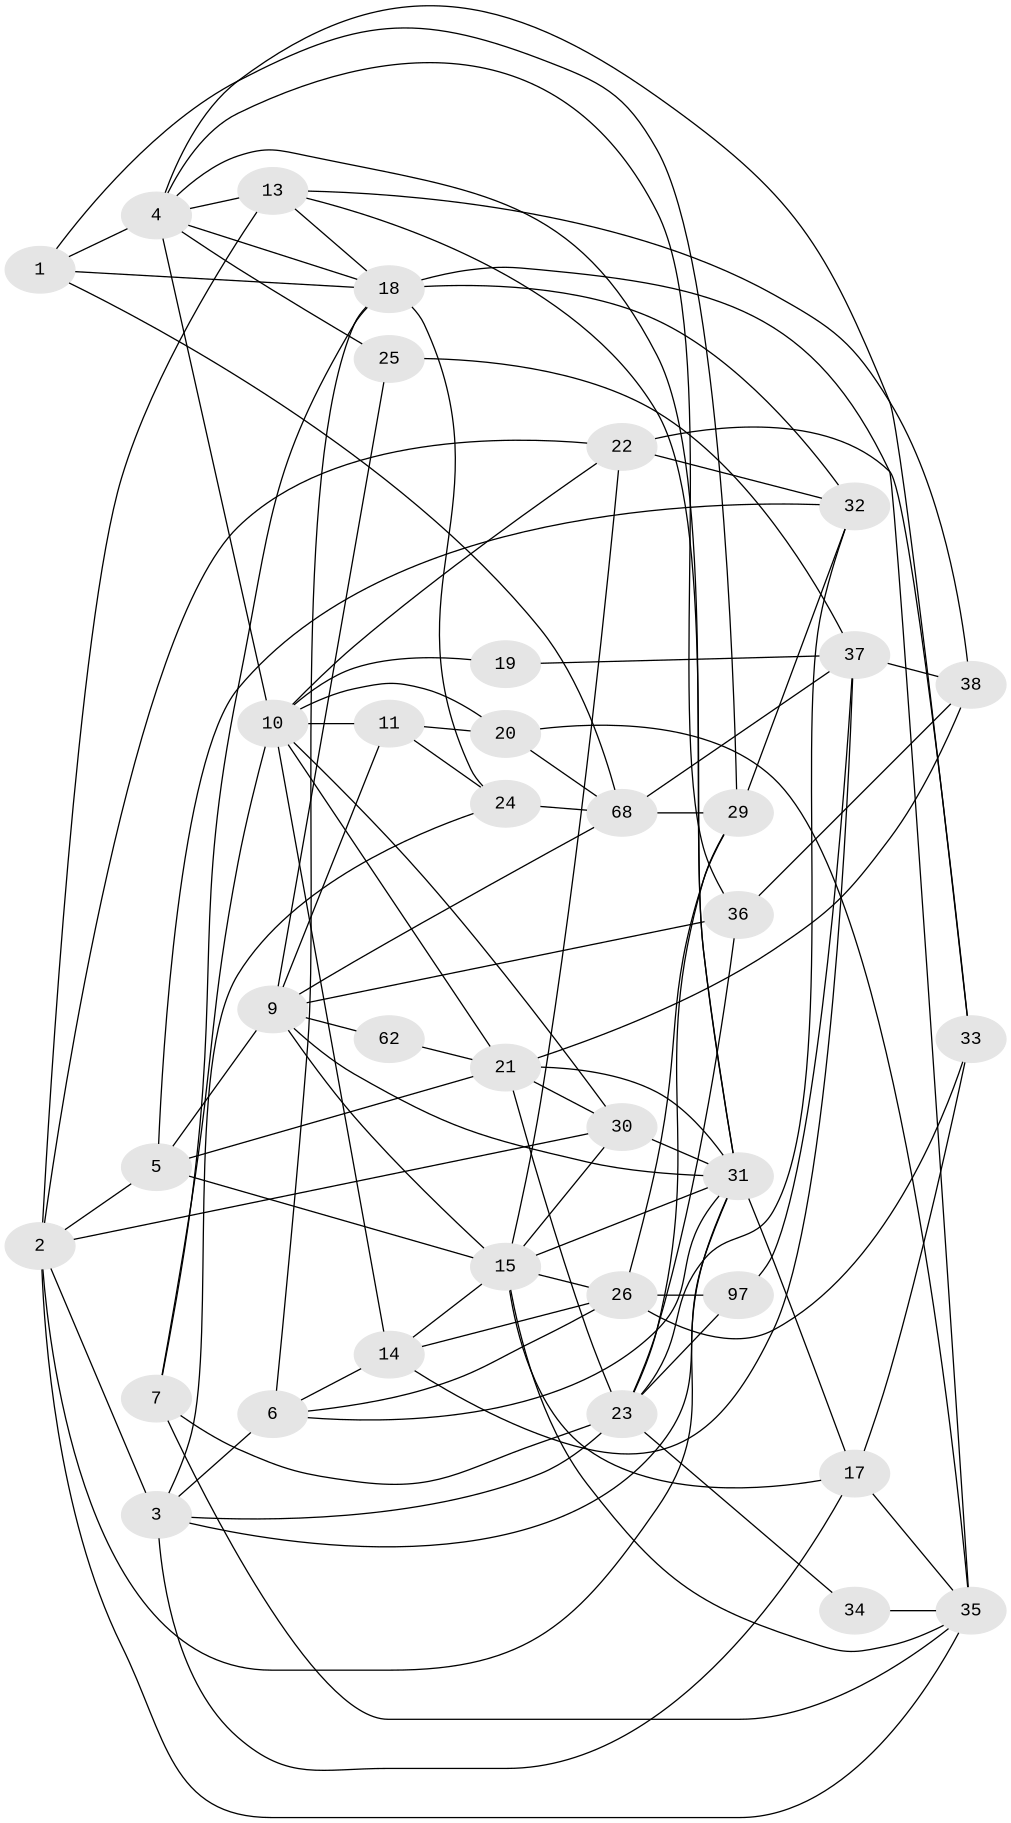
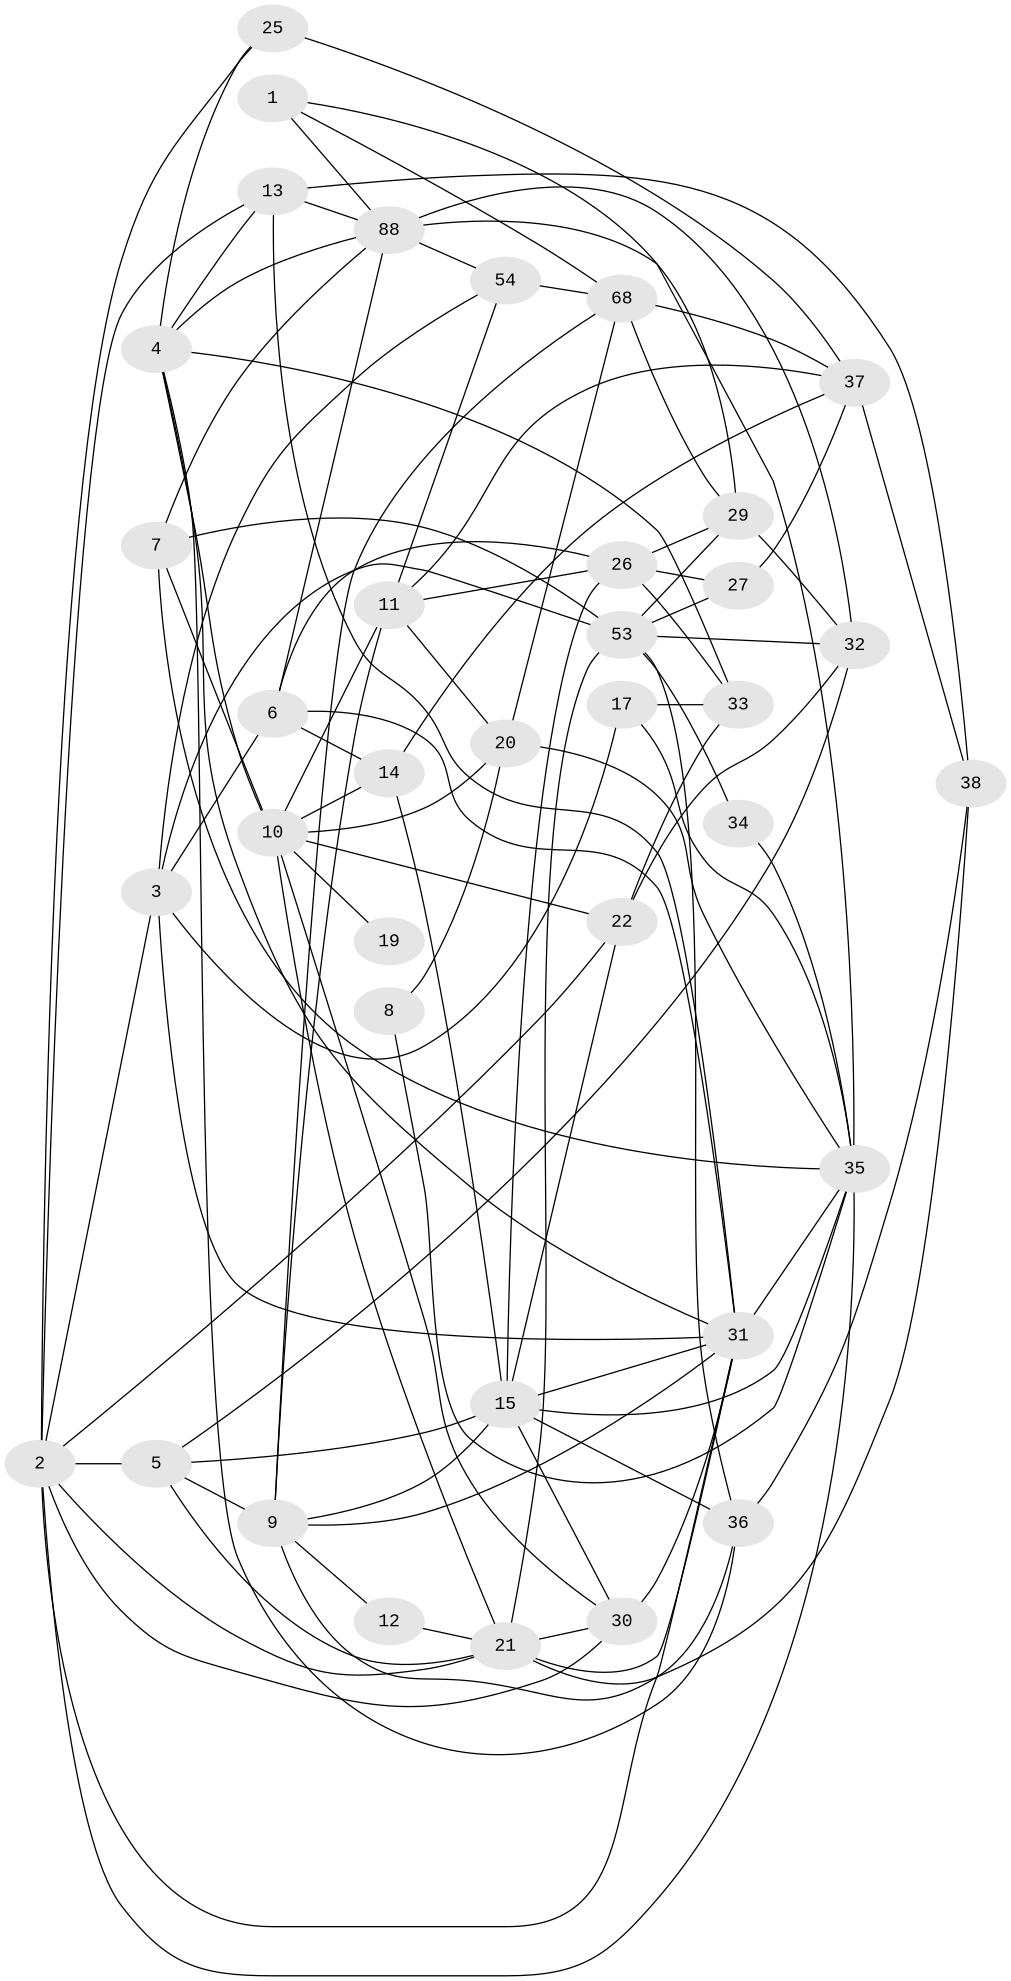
edge "4" -- "1": removed
node "18": label "18" -> "88"
edge "37" -- "19": now "37" -- "11"
edge "25" -- "9": now "25" -- "2"
node "24": label "24" -> "54"
node "8": added
node "62": label "62" -> "12"
node "97": label "97" -> "27"
edge "31" -- "17": now "31" -- "35"
edge "26" -- "14": now "26" -- "11"
node "23": label "23" -> "53"
edge "15" -- "17": now "15" -- "36"
edge "2" -- "21": added
